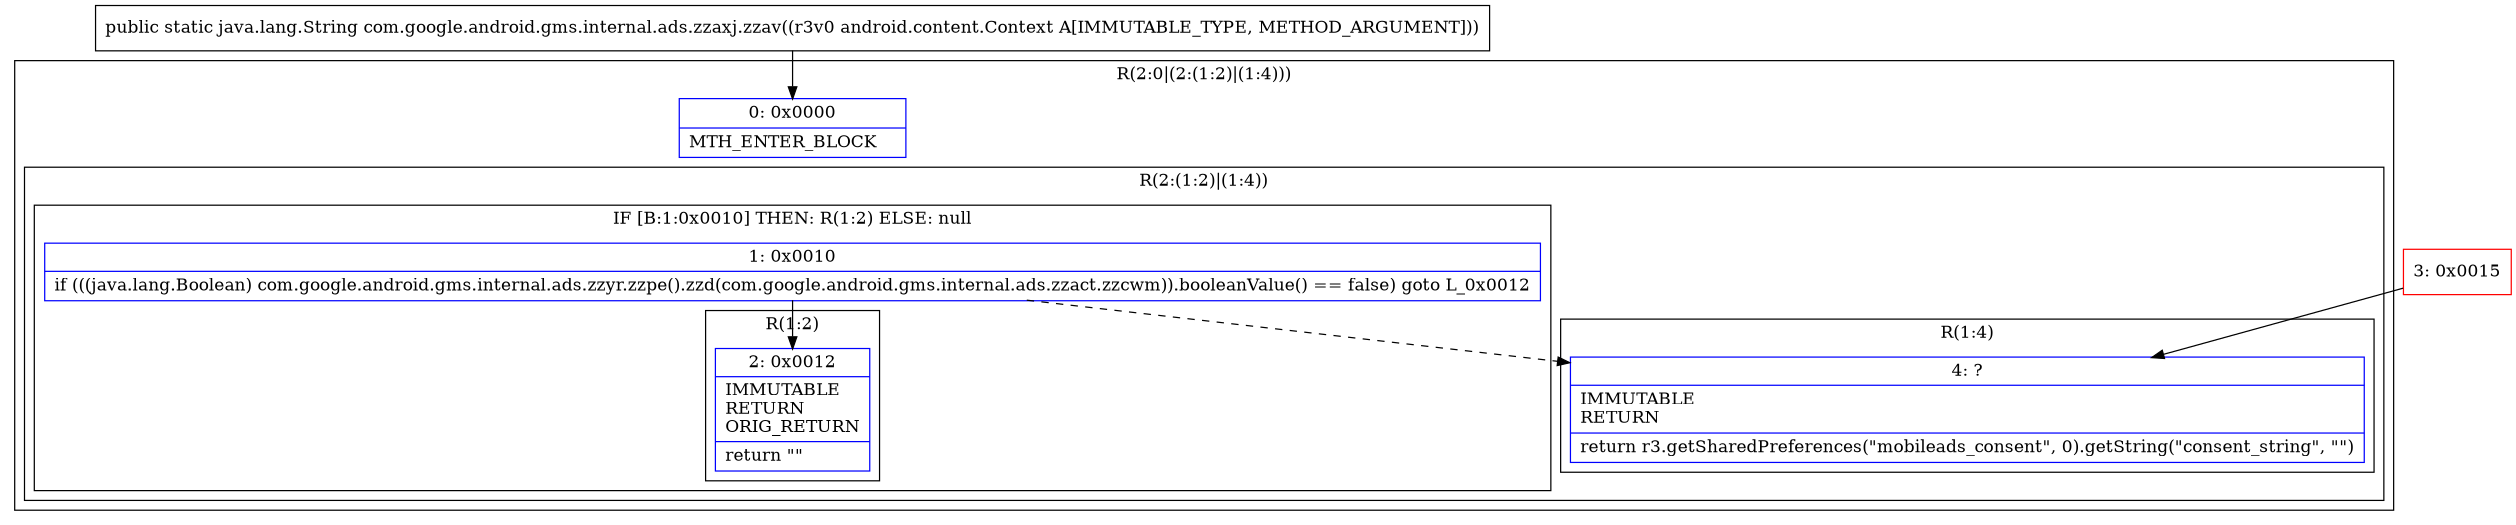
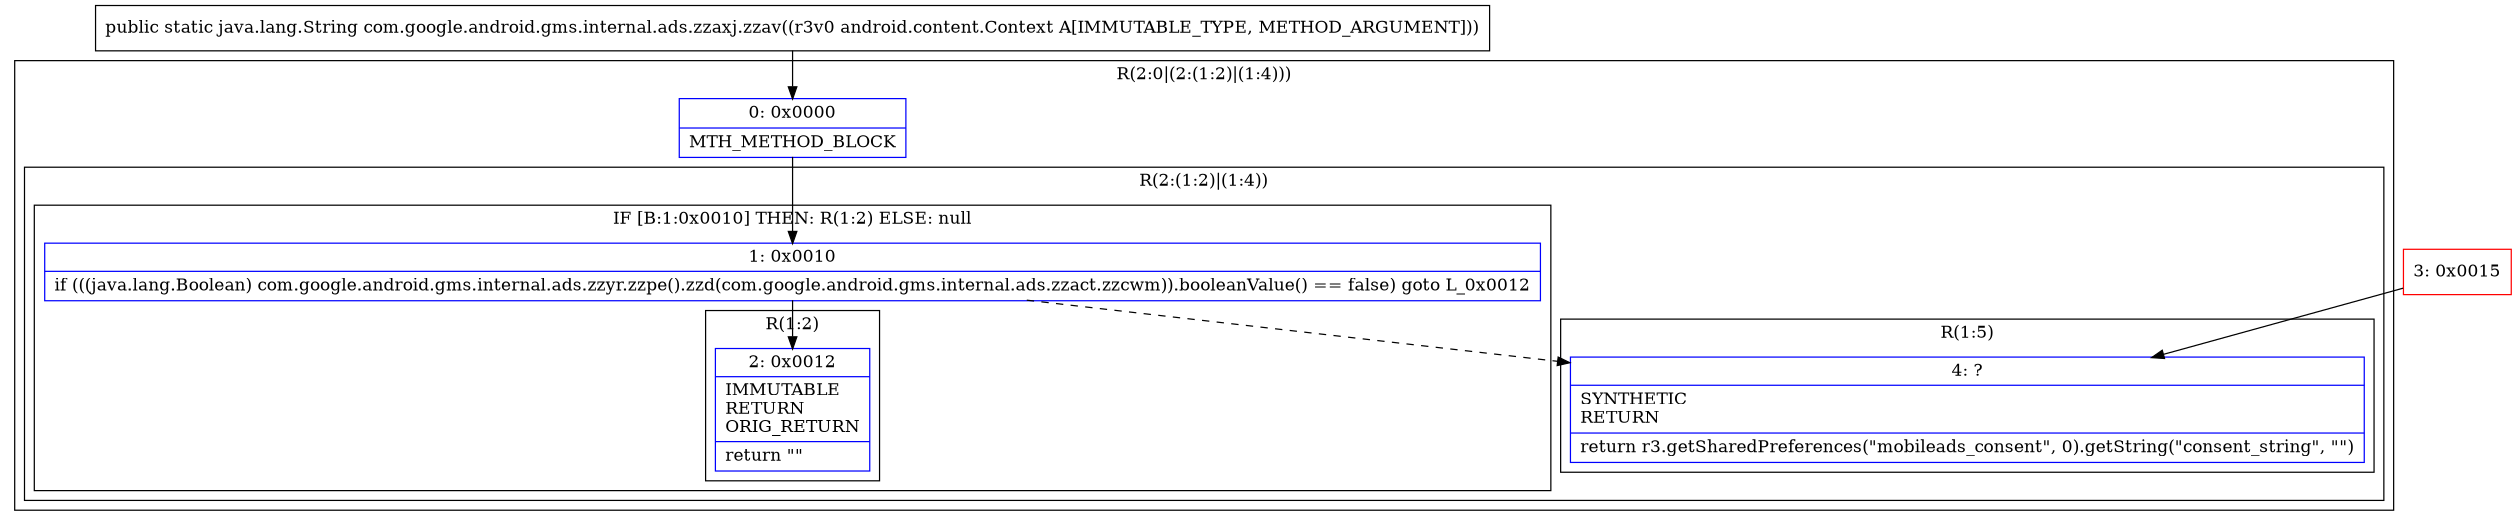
node "0: 0x0000": text "MTH_ENTER_BLOCK" -> "MTH_METHOD_BLOCK"
edge "0: 0x0000" -> "1: 0x0010": added
cluster "R(1:4)": label "R(1:4)" -> "R(1:5)"
node "4: ?": text "IMMUTABLE" -> "SYNTHETIC"
